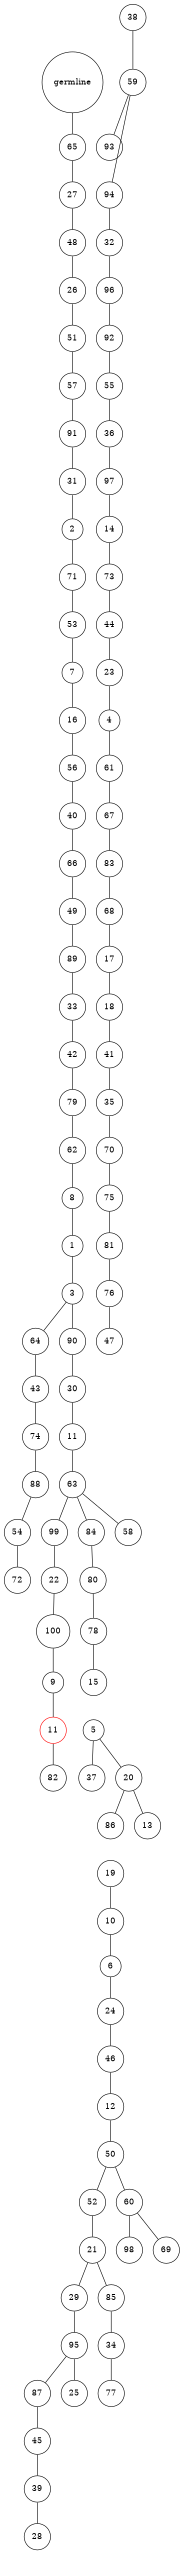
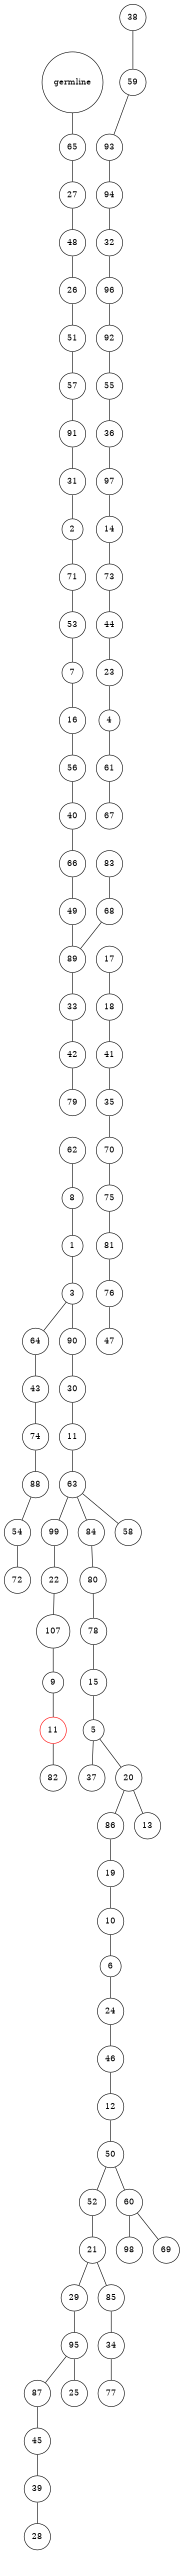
edge "59" -- "94": now "93" -- "94"
edge "67" -- "83": removed
edge "68" -- "17": now "68" -- "89"
edge "79" -- "62": removed
node "100": label "100" -> "107"
edge "15" -- "5": added
edge "86" -- "19": added
